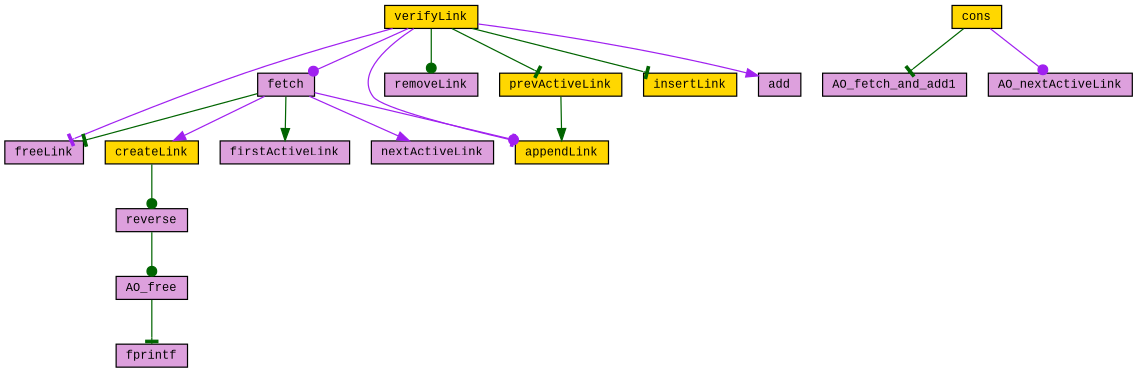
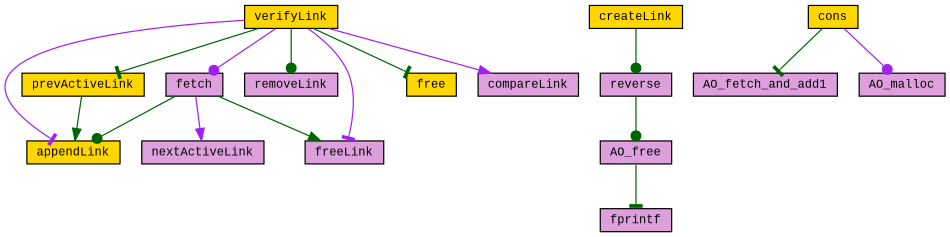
node "insertLink": label "insertLink" -> "free"
node "add": label "add" -> "compareLink"
node "AO_nextActiveLink": label "AO_nextActiveLink" -> "AO_malloc"
edge "fetch" -> "appendLink": color purple -> darkgreen
edge "fetch" -> "freeLink": arrowhead tee -> normal
edge "fetch" -> "createLink": removed
node "firstActiveLink": removed
